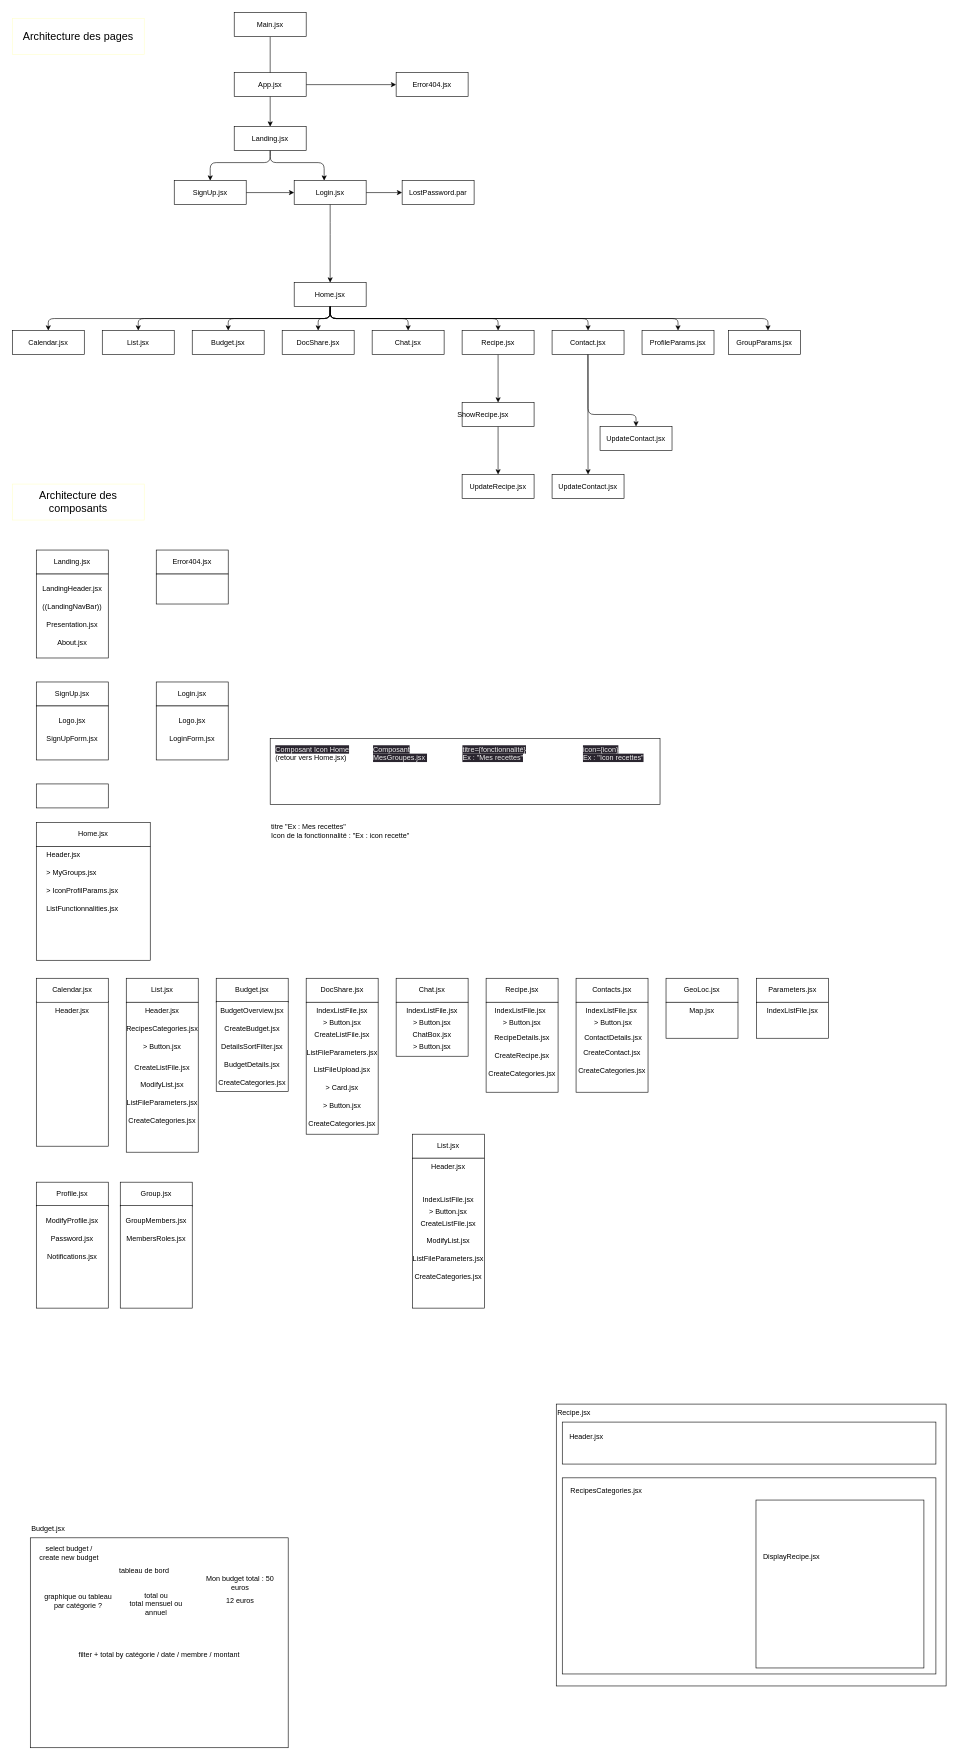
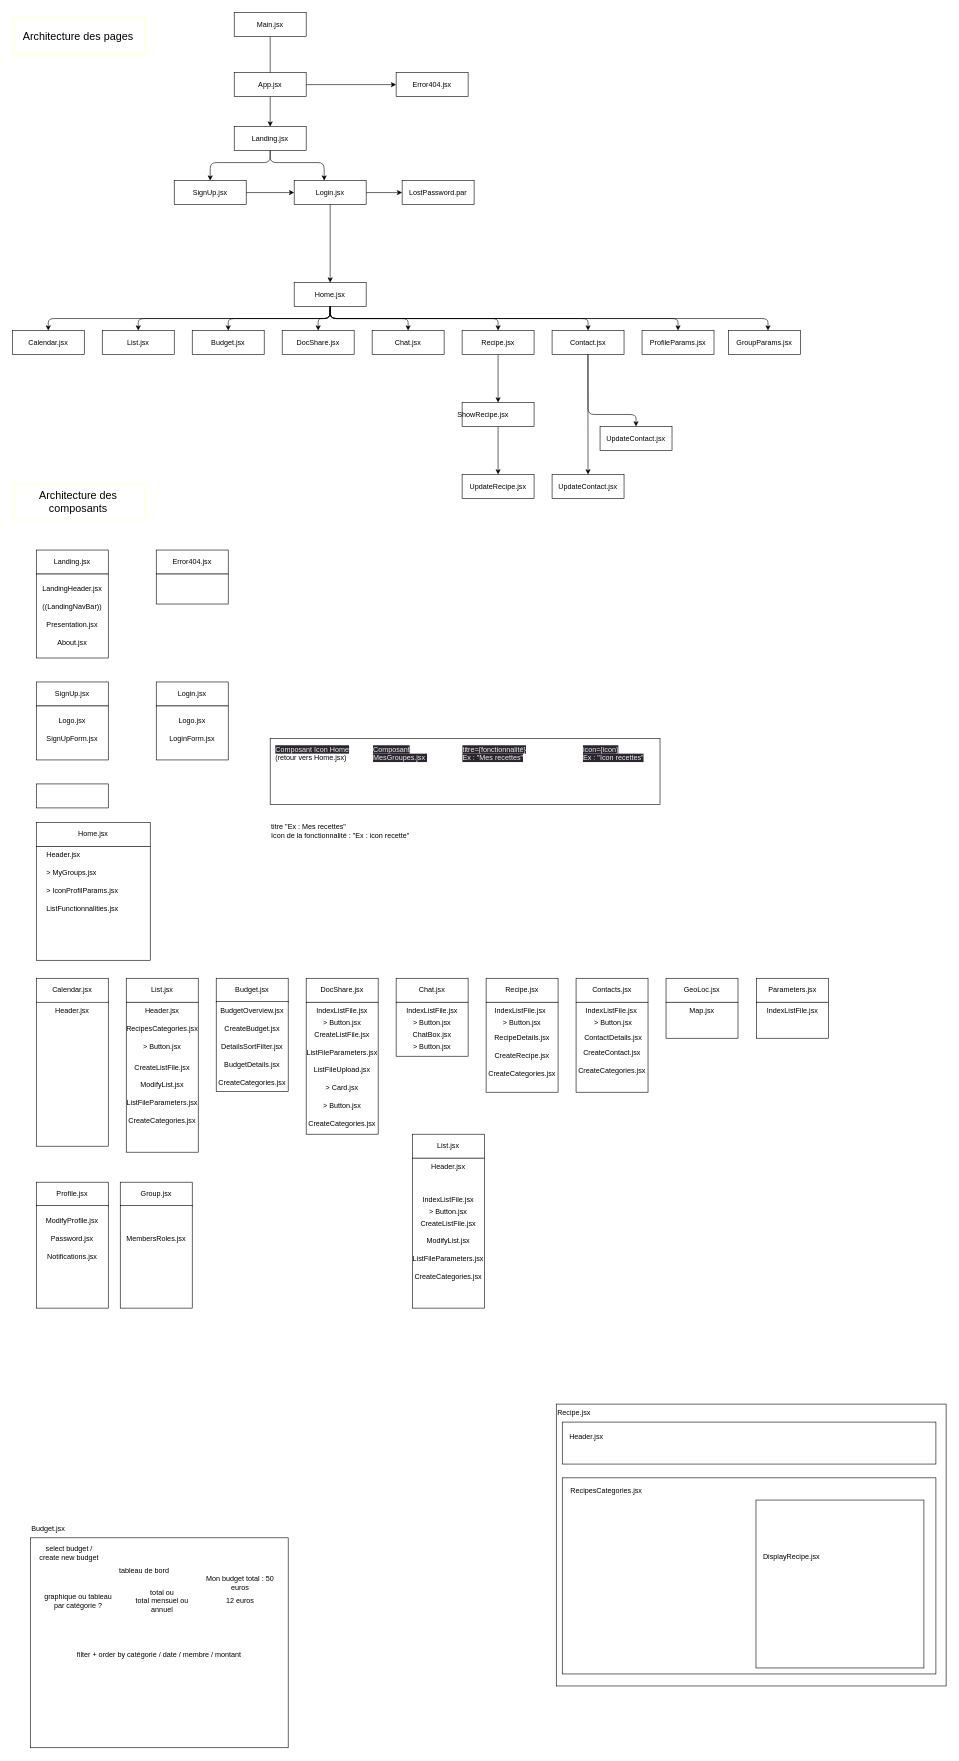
node "GroupMembers.jsx": removed
node "total ou total mensuel ou annuel": moved (156, 1604) -> (162, 1601)
node "filter + total by catégorie / date / membre / montant": label "filter + total by catégorie / date / membre / montant" -> "filter + order by catégorie / date / membre / montant"
